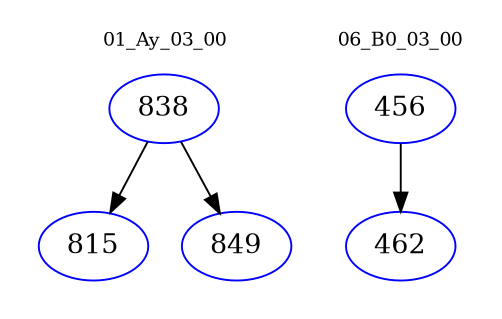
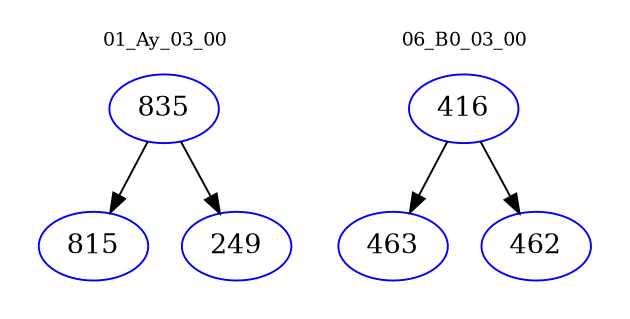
node "838": label "838" -> "835"
node "456": label "456" -> "416"
node "849": label "849" -> "249"
node "463": added
